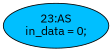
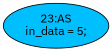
node "23:AS in_data = 0;": label "23:AS in_data = 0;" -> "23:AS in_data = 5;"
